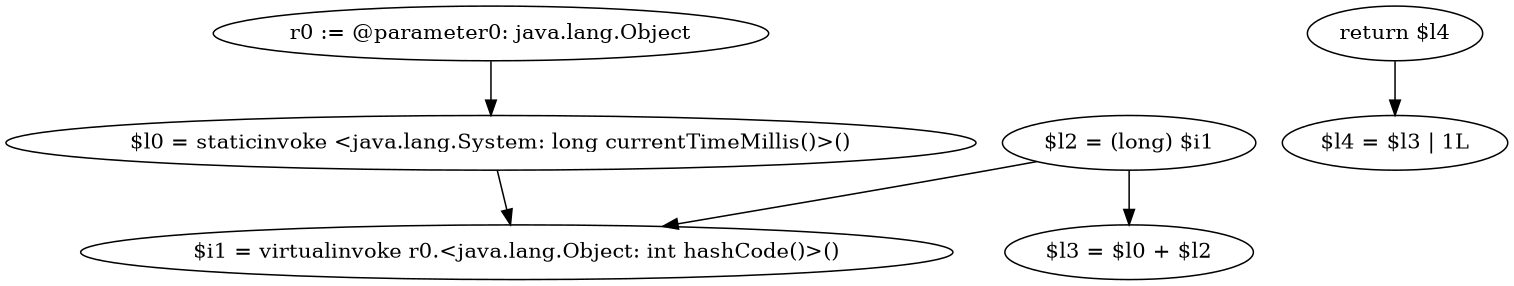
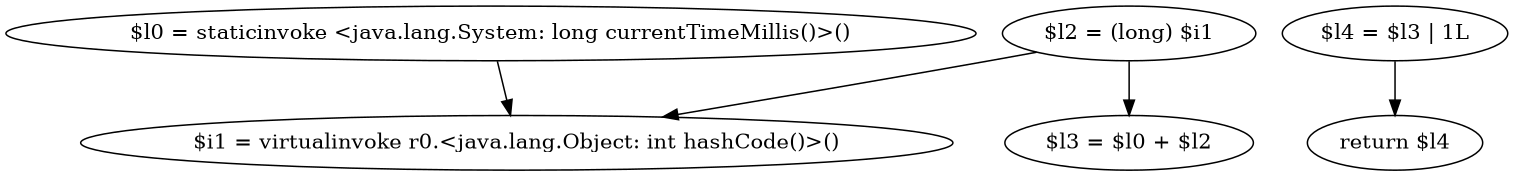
node "r0 := @parameter0: java.lang.Object": removed
edge "return $l4" -> "$l4 = $l3 | 1L": reversed
